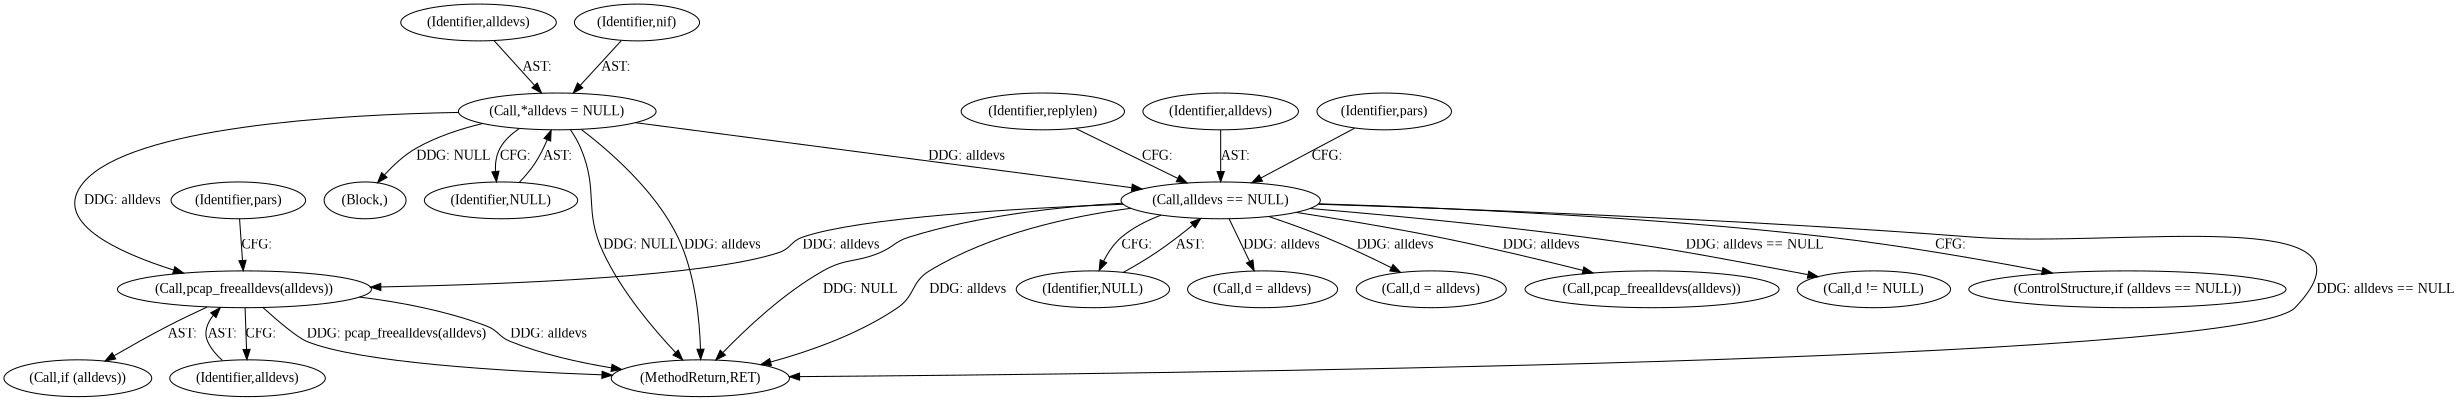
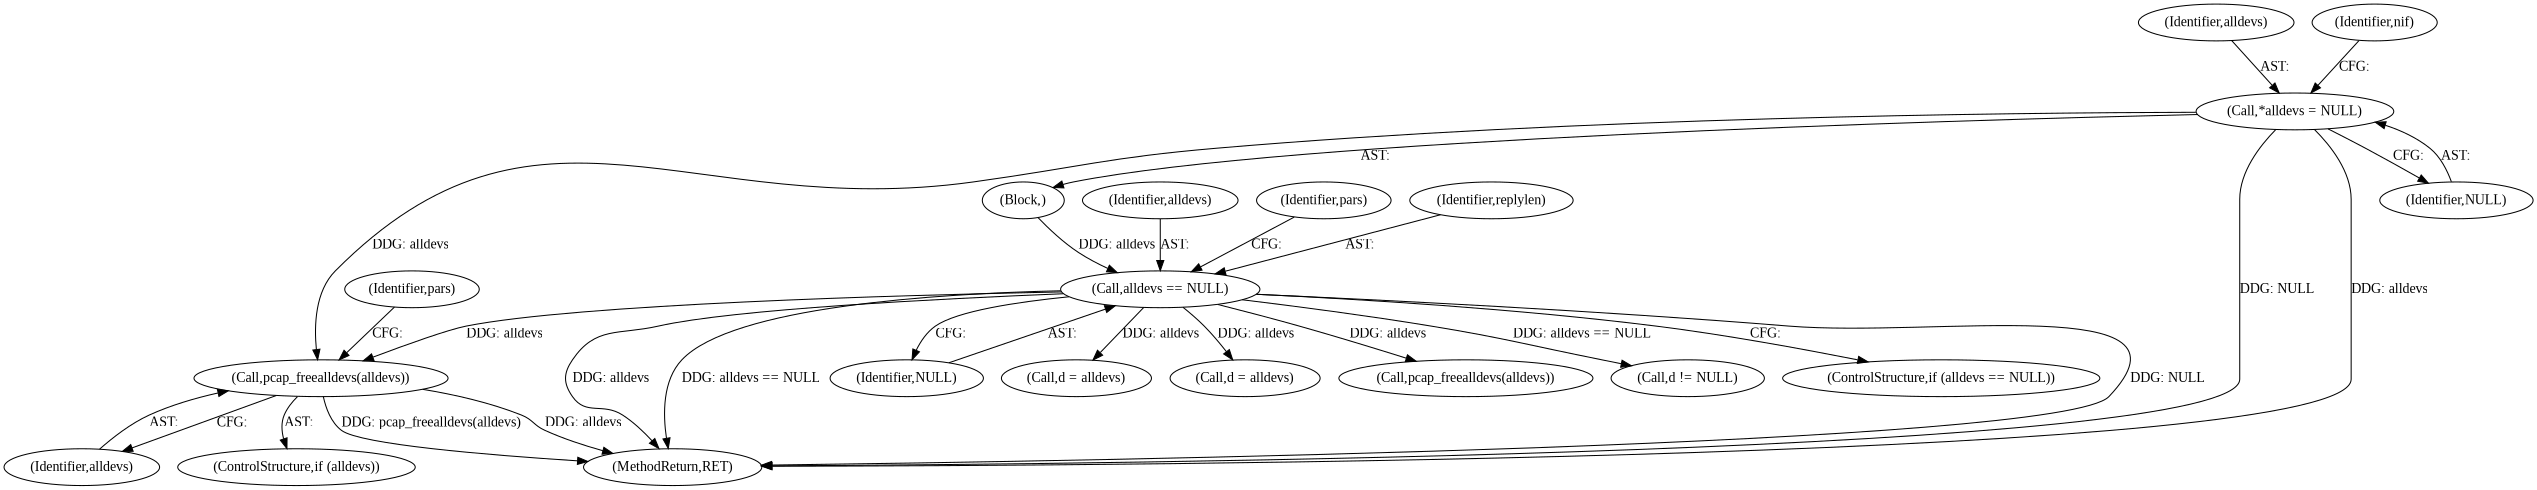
edge "(Identifier,nif)" -> "(Call,*alldevs = NULL)": label "AST: " -> "CFG: "
edge "(Call,*alldevs = NULL)" -> "(Call,alldevs == NULL)": now "(Block,)" -> "(Call,alldevs == NULL)"
edge "(Call,*alldevs = NULL)" -> "(Block,)": label "DDG: NULL" -> "AST: "
edge "(Identifier,replylen)" -> "(Call,alldevs == NULL)": label "CFG: " -> "AST: "
node "(Call,if (alldevs))": label "(Call,if (alldevs))" -> "(ControlStructure,if (alldevs))"
